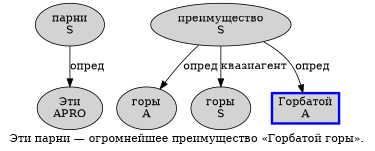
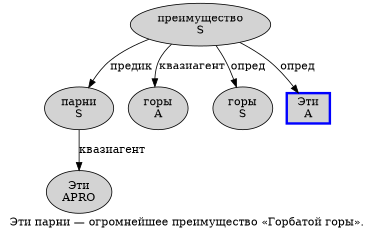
edge "преимущество S" -> "парни S": added, label "предик"
edge "парни S" -> "Эти APRO": label "опред" -> "квазиагент"
edge "преимущество S" -> "горы A": label "опред" -> "квазиагент"
edge "преимущество S" -> "горы S": label "квазиагент" -> "опред"
node "Горбатой A": label "Горбатой A" -> "Эти A"
